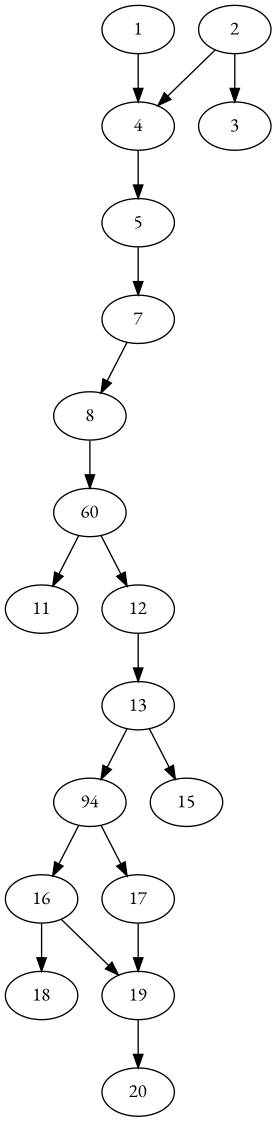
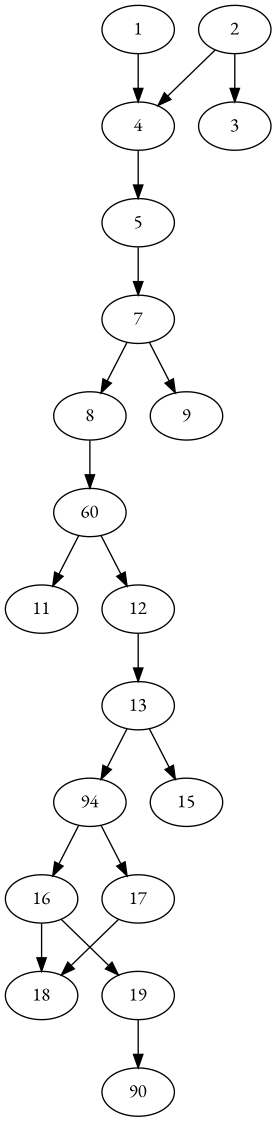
node "9": added
edge "17" -> "19": now "17" -> "18"
node "20": label "20" -> "90"
